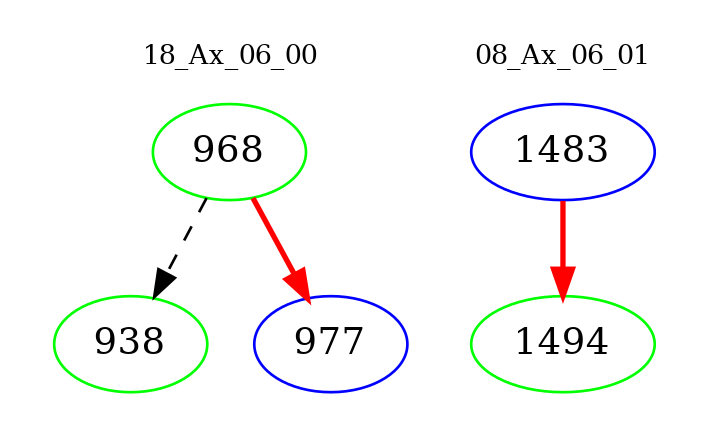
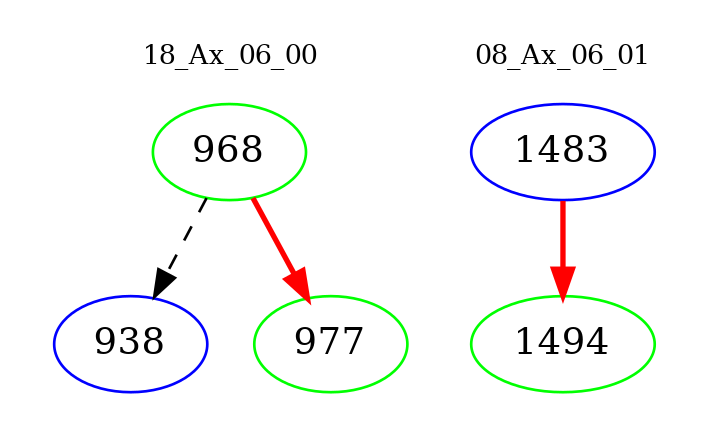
node "938": color green -> blue
node "977": color blue -> green
